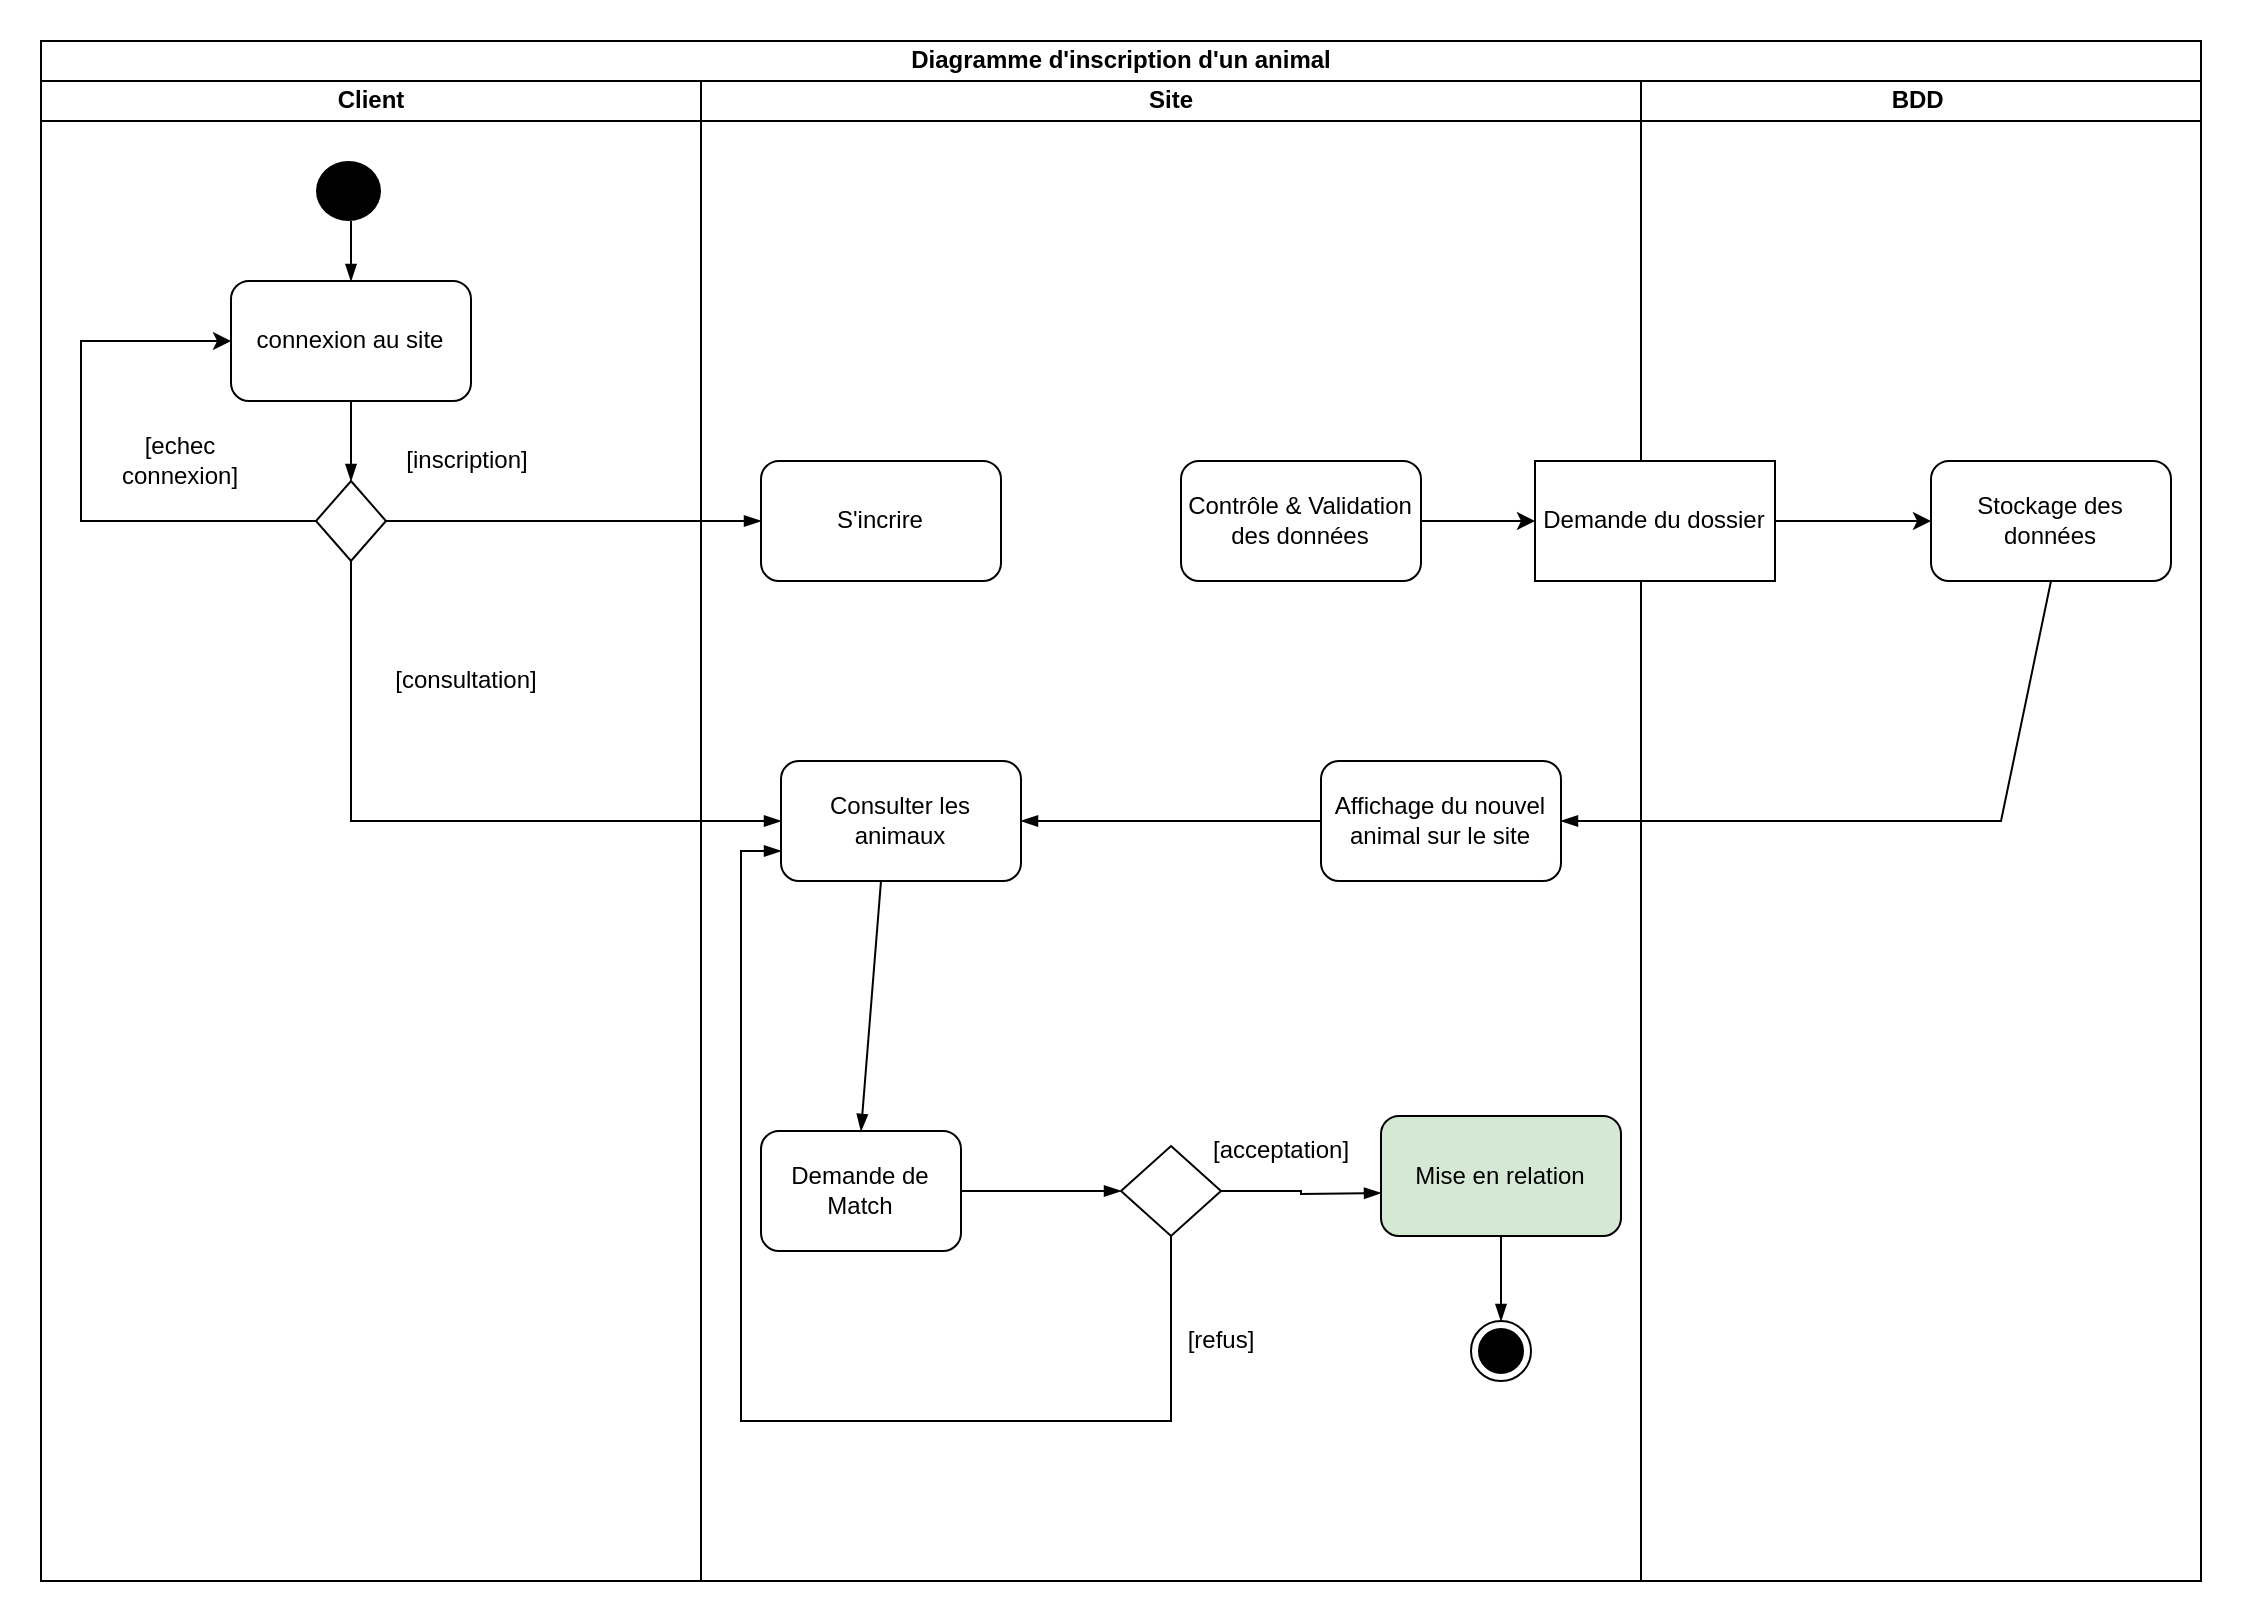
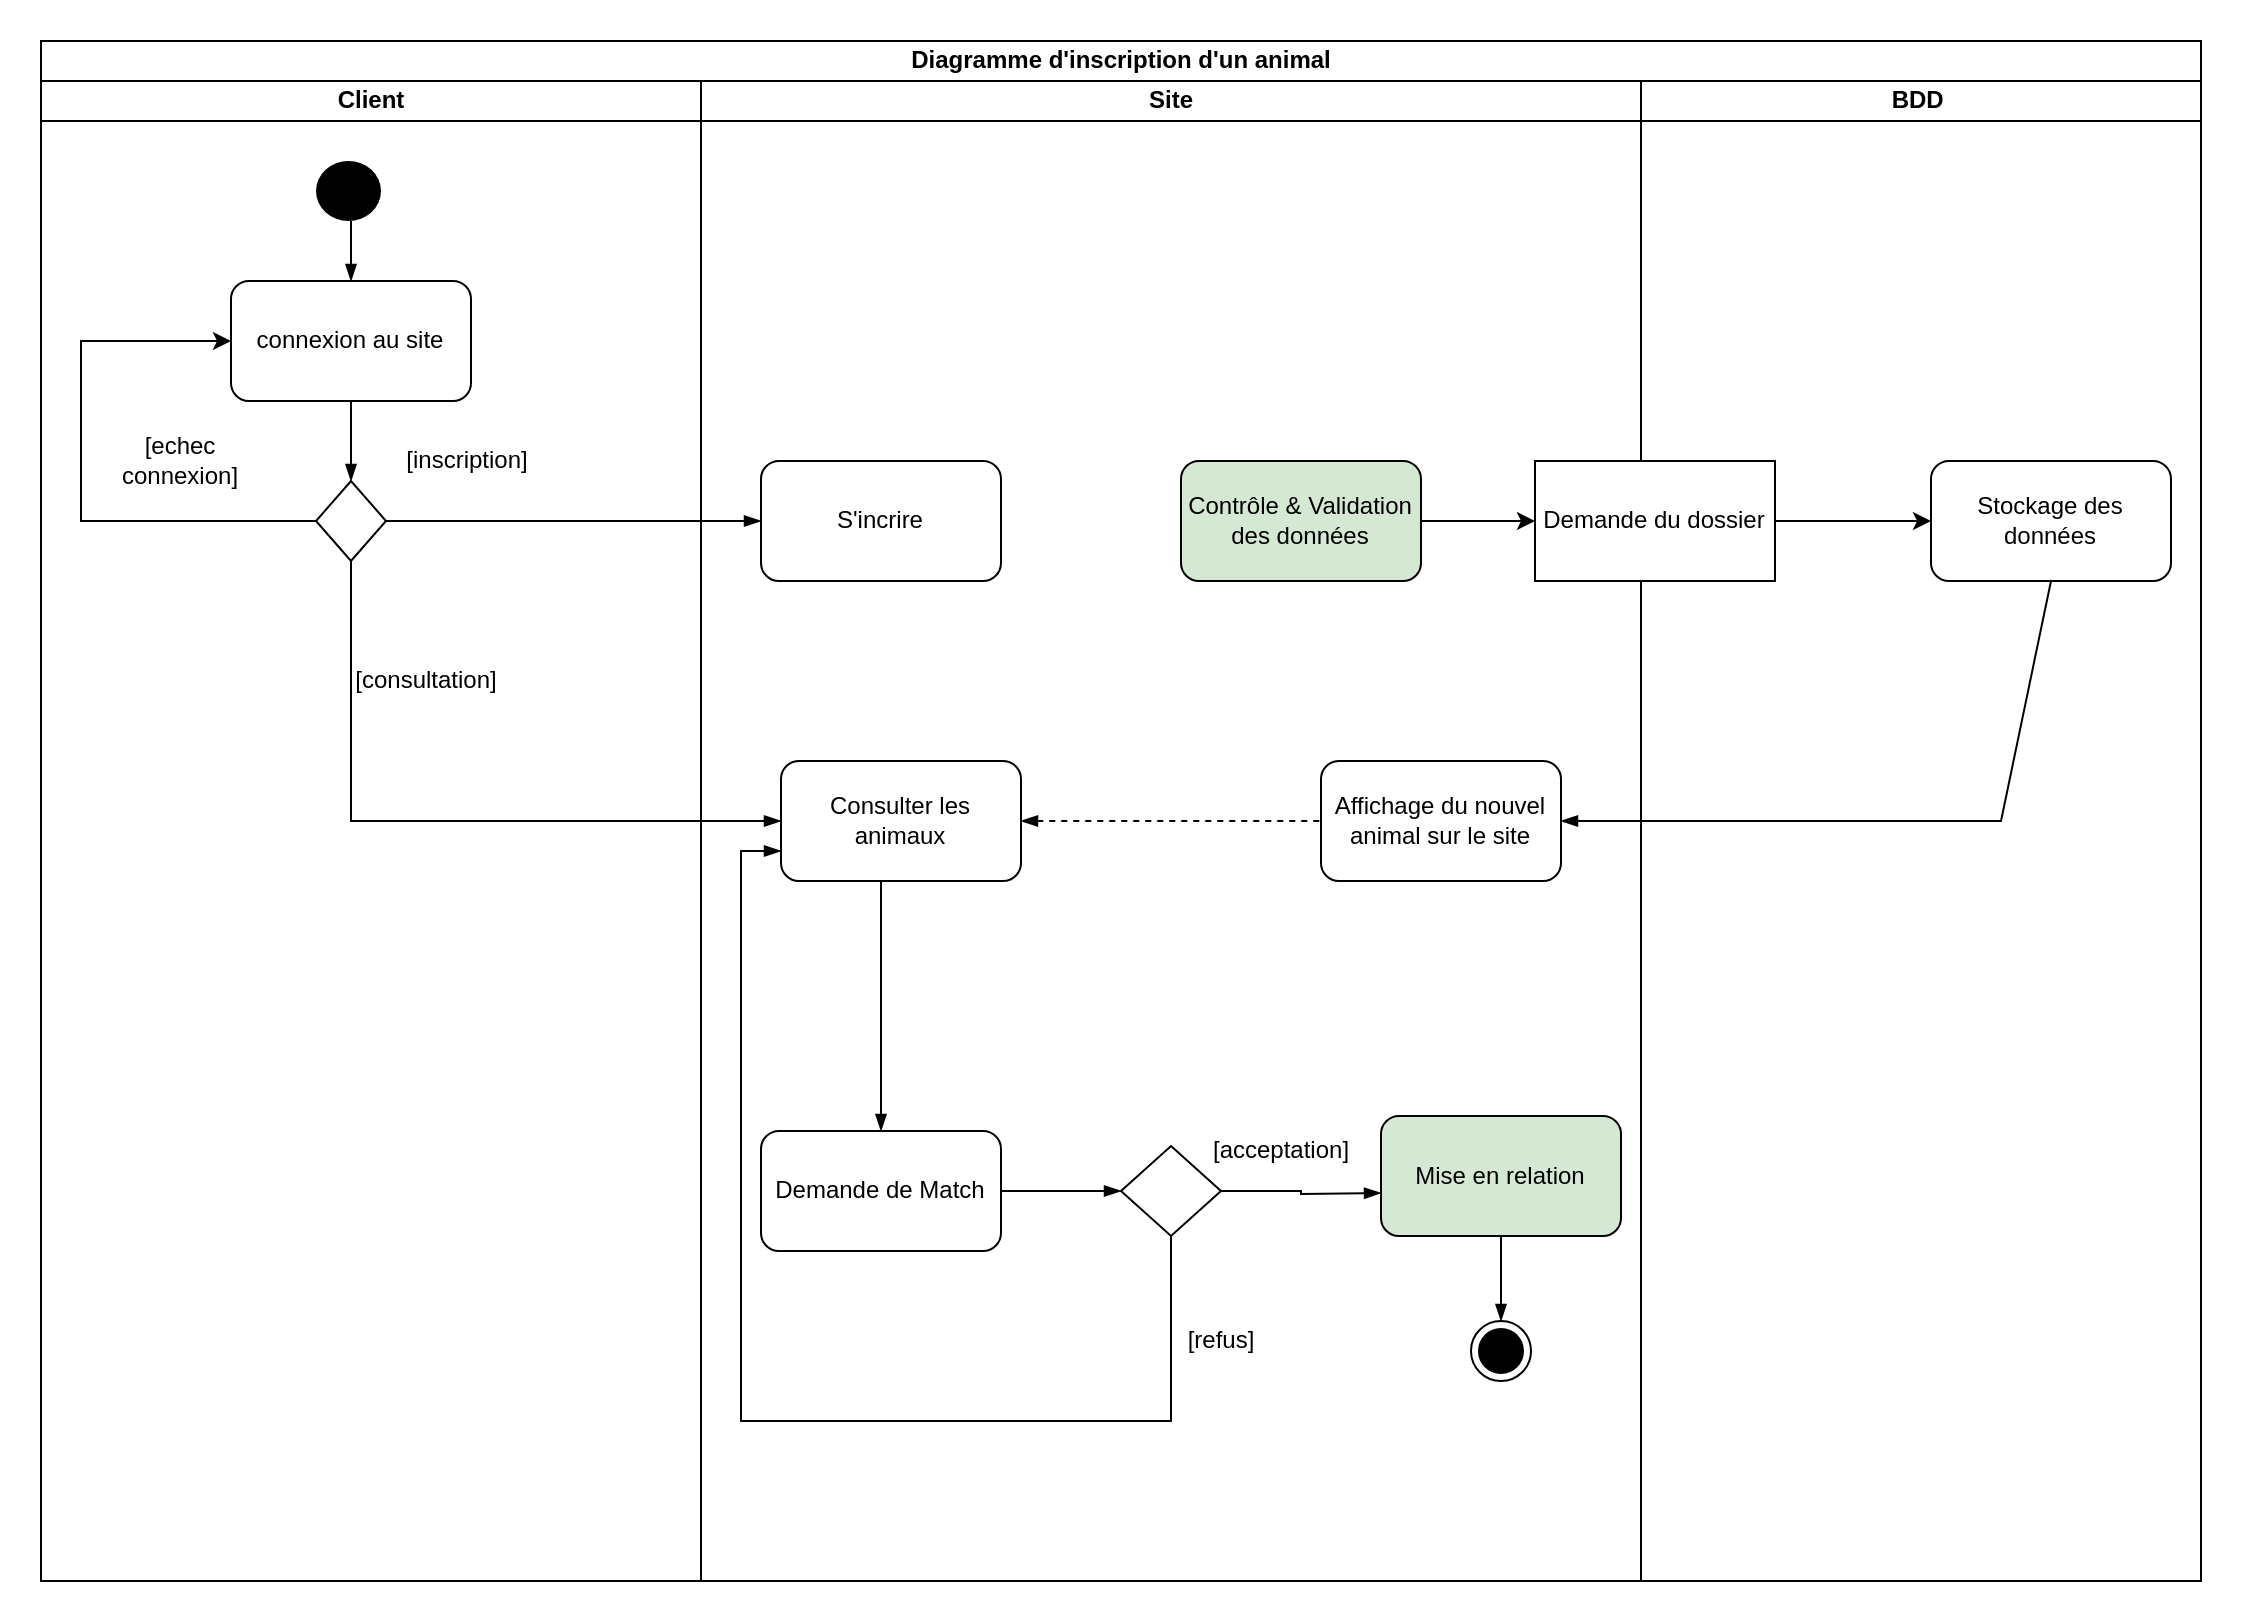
node "Contrôle & Validation des données": fillcolor #ffffff -> #d5e8d4
node "[consultation]": moved (466, 681) -> (426, 681)
edge "Affichage du nouvel animal sur le site" -> "Consulter les animaux": style solid -> dashed
node "Demande de Match": size 200x120 -> 240x120
